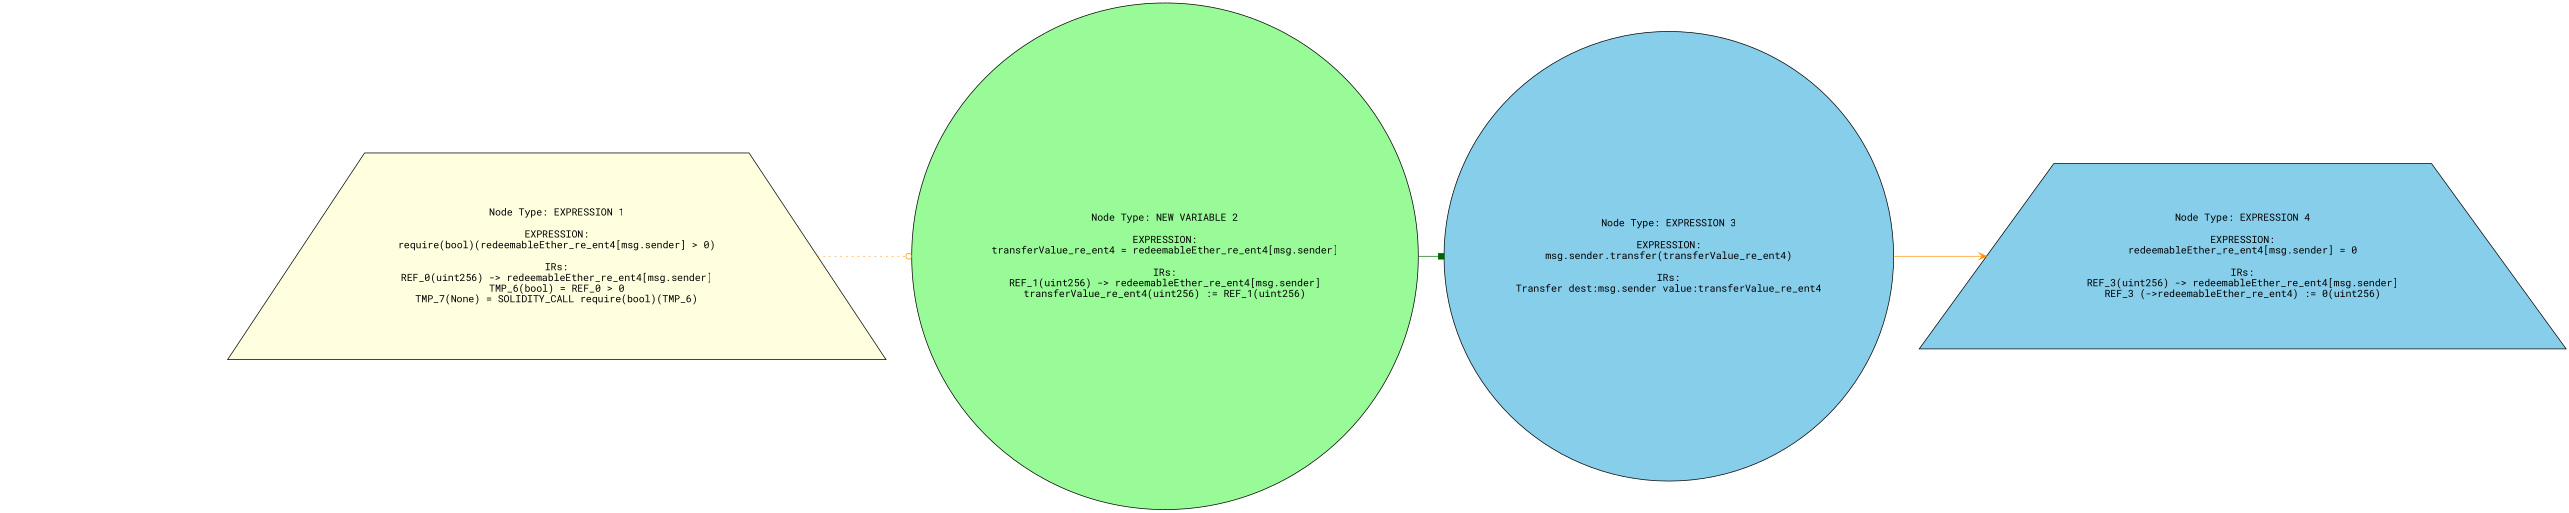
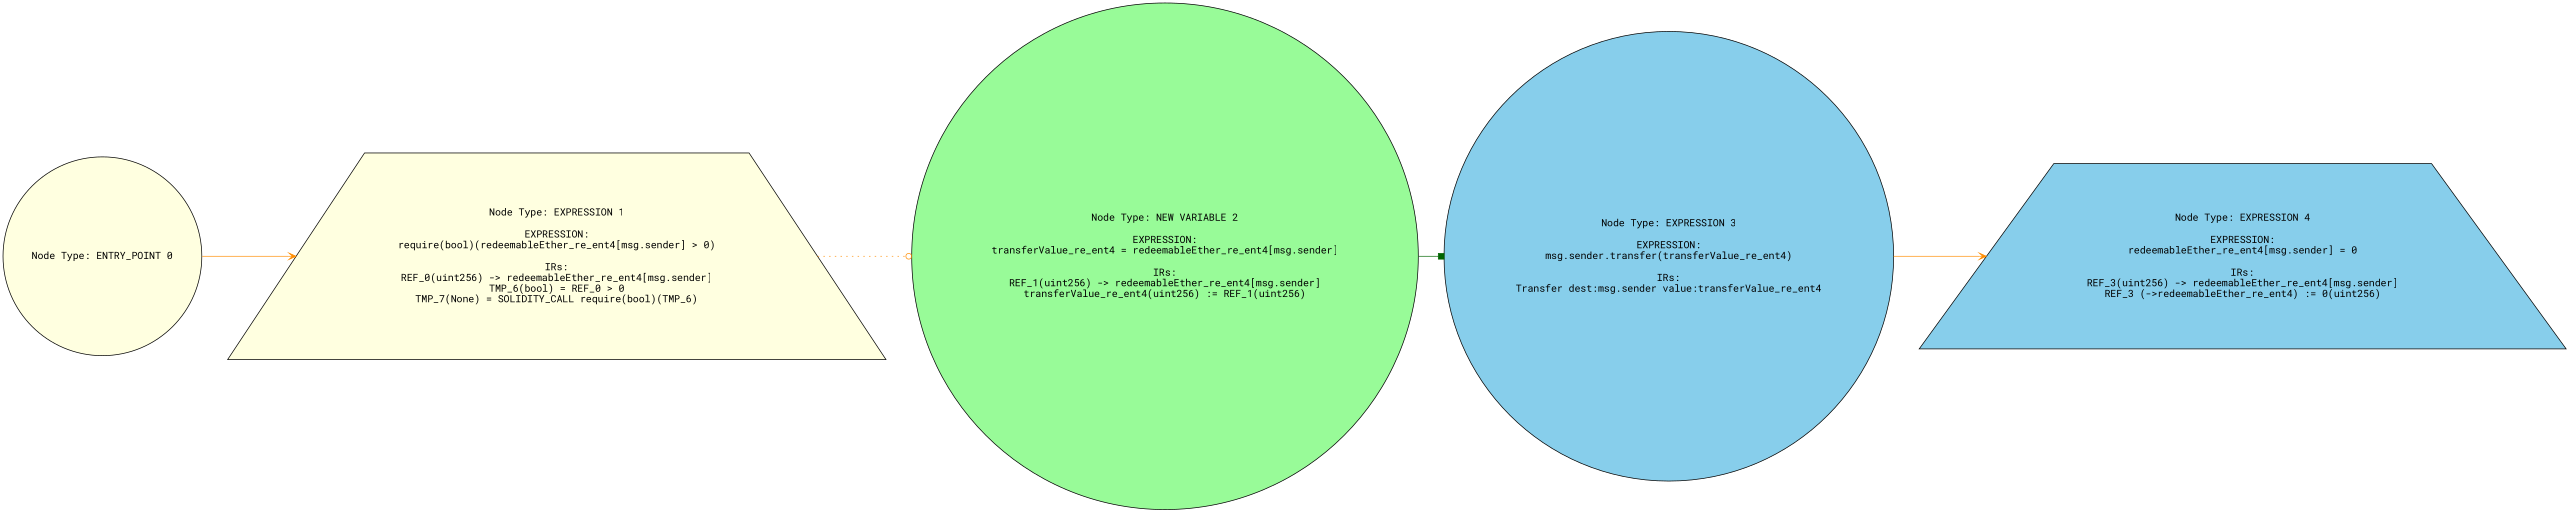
node "Node Type: ENTRY_POINT 0": added
